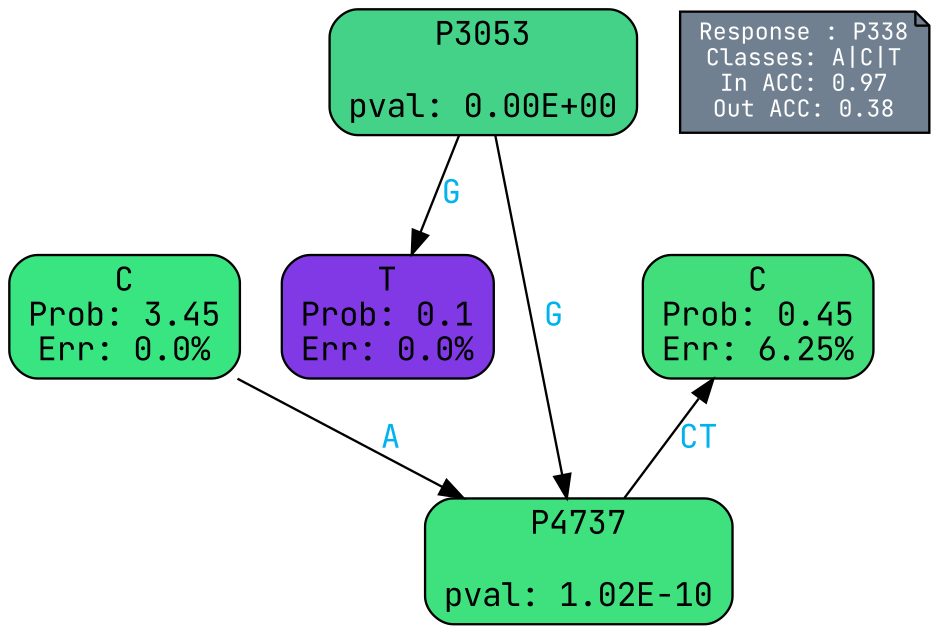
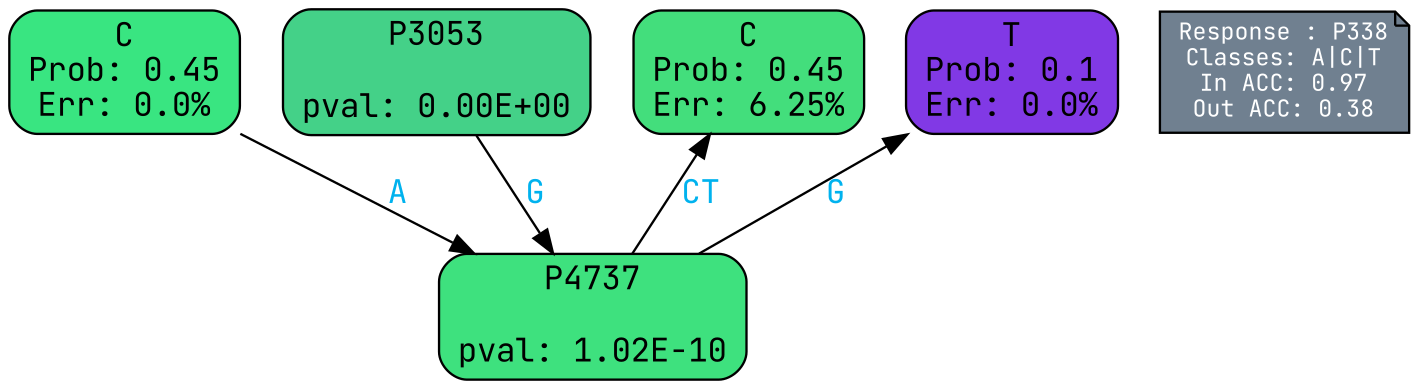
edge "P3053 pval: 0.00E+00" -> "T Prob: 0.1 Err: 0.0%": now "P4737 pval: 1.02E-10" -> "T Prob: 0.1 Err: 0.0%"
node "C Prob: 3.45 Err: 0.0%": label "C Prob: 3.45 Err: 0.0%" -> "C Prob: 0.45 Err: 0.0%"
